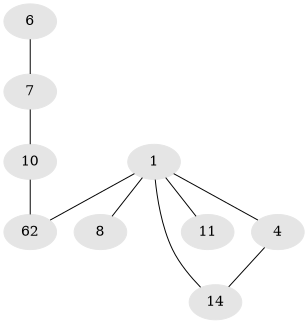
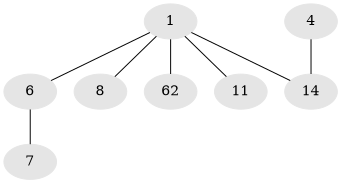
node "10": removed
edge "1" -- "4": now "1" -- "6"
